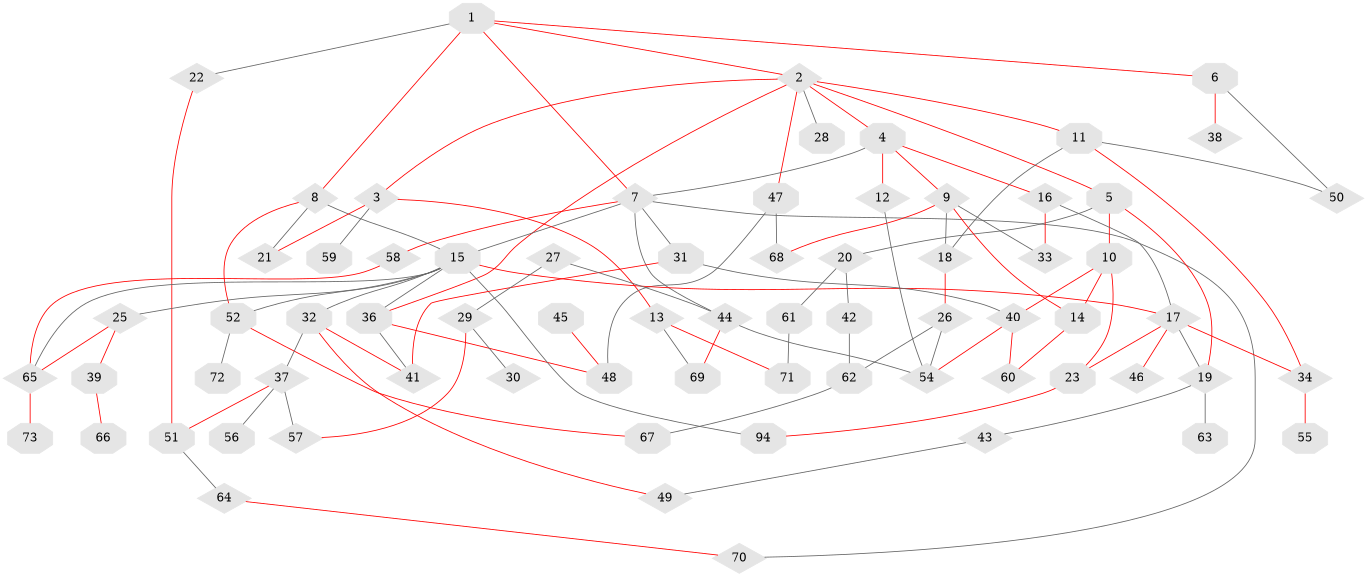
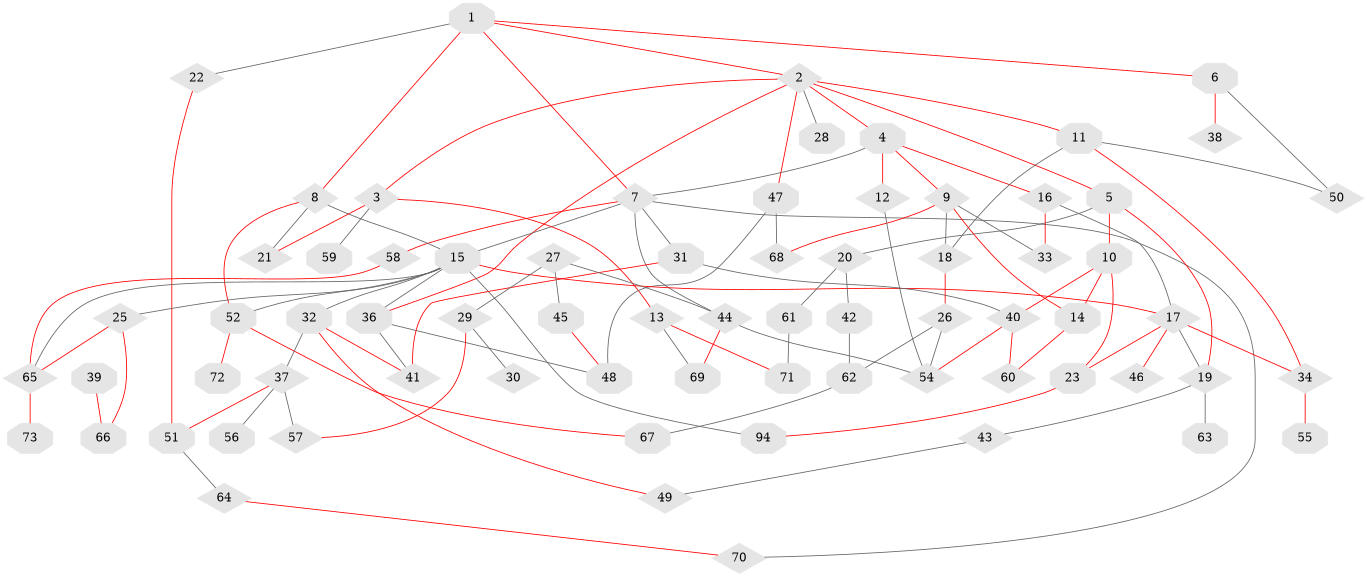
edge "27" -- "45": added
edge "36" -- "48": color red -> gray40
edge "25" -- "39": now "25" -- "66"
edge "52" -- "72": color gray40 -> red
